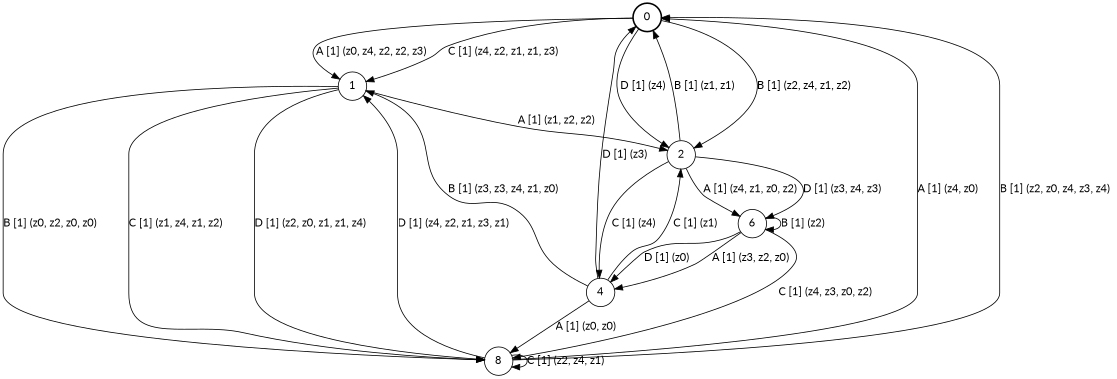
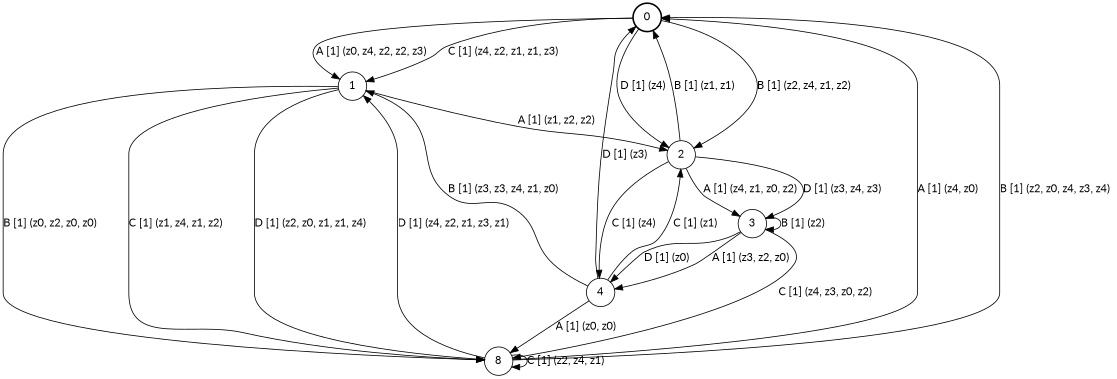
node "6": label "6" -> "3"
